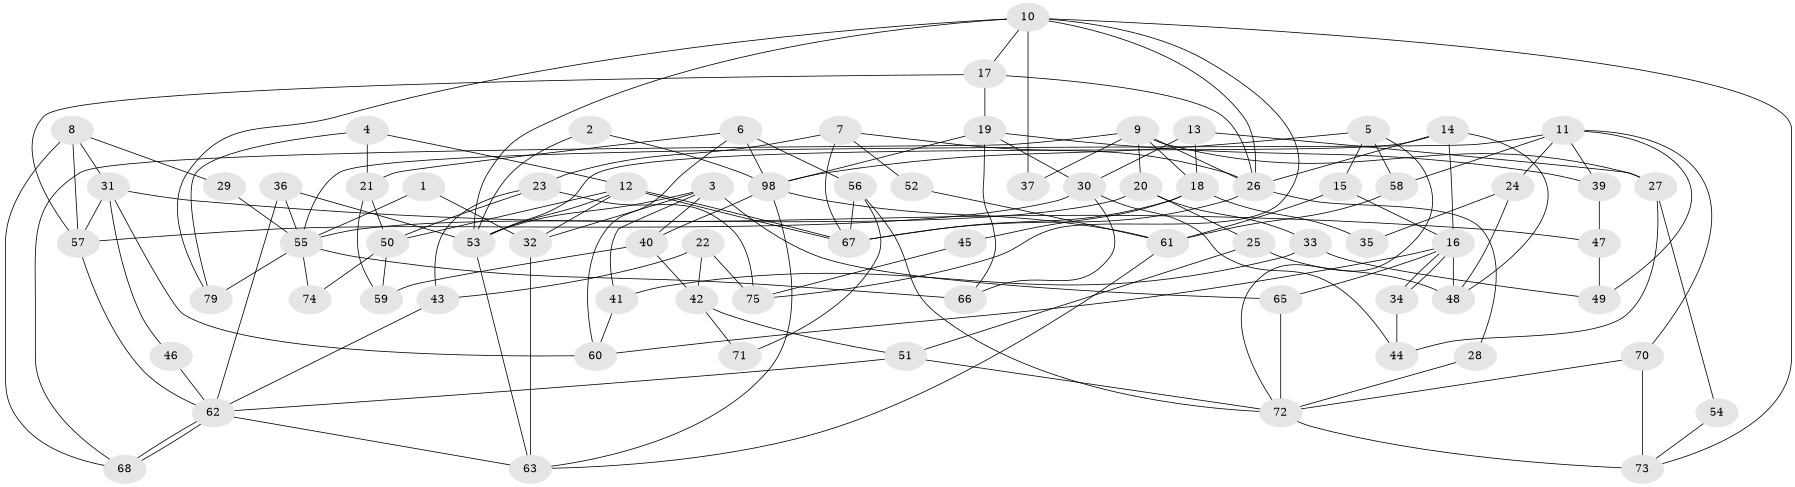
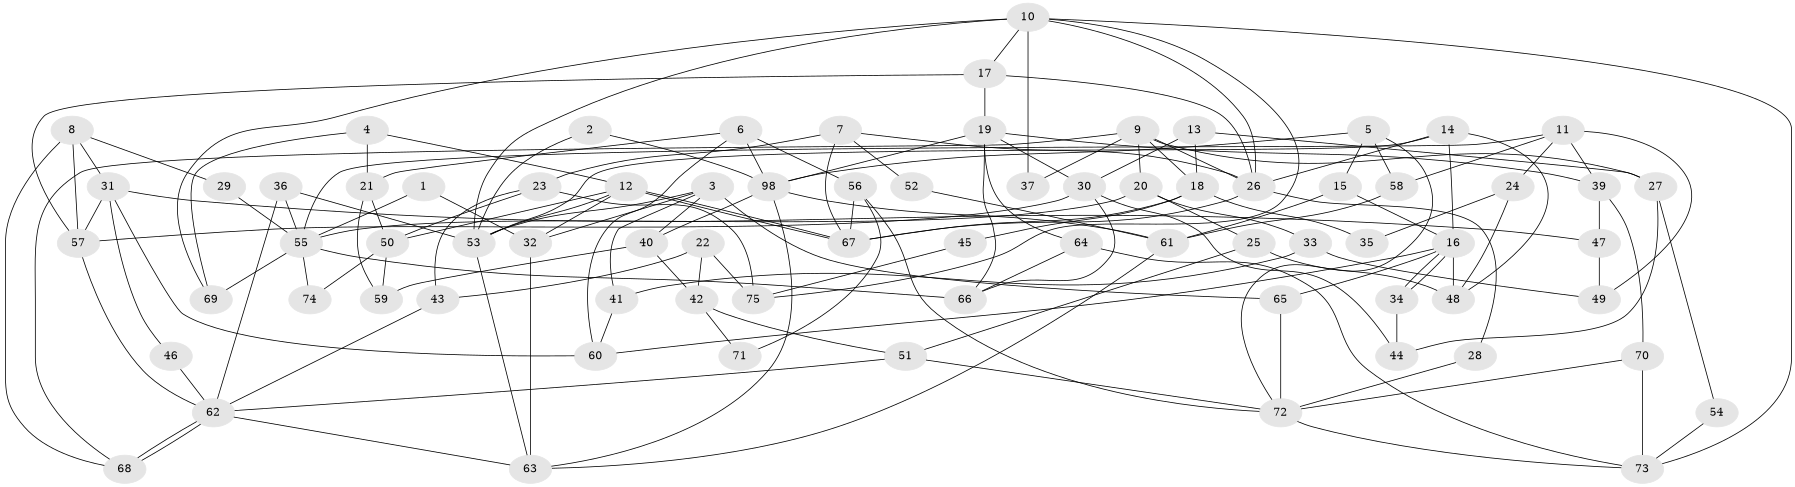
edge "11" -- "70": now "39" -- "70"
node "64": added
node "79": label "79" -> "69"
